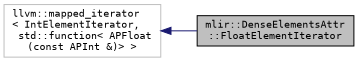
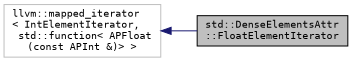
node "mlir::DenseElementsAttr ::FloatElementIterator": label "mlir::DenseElementsAttr ::FloatElementIterator" -> "std::DenseElementsAttr ::FloatElementIterator"
